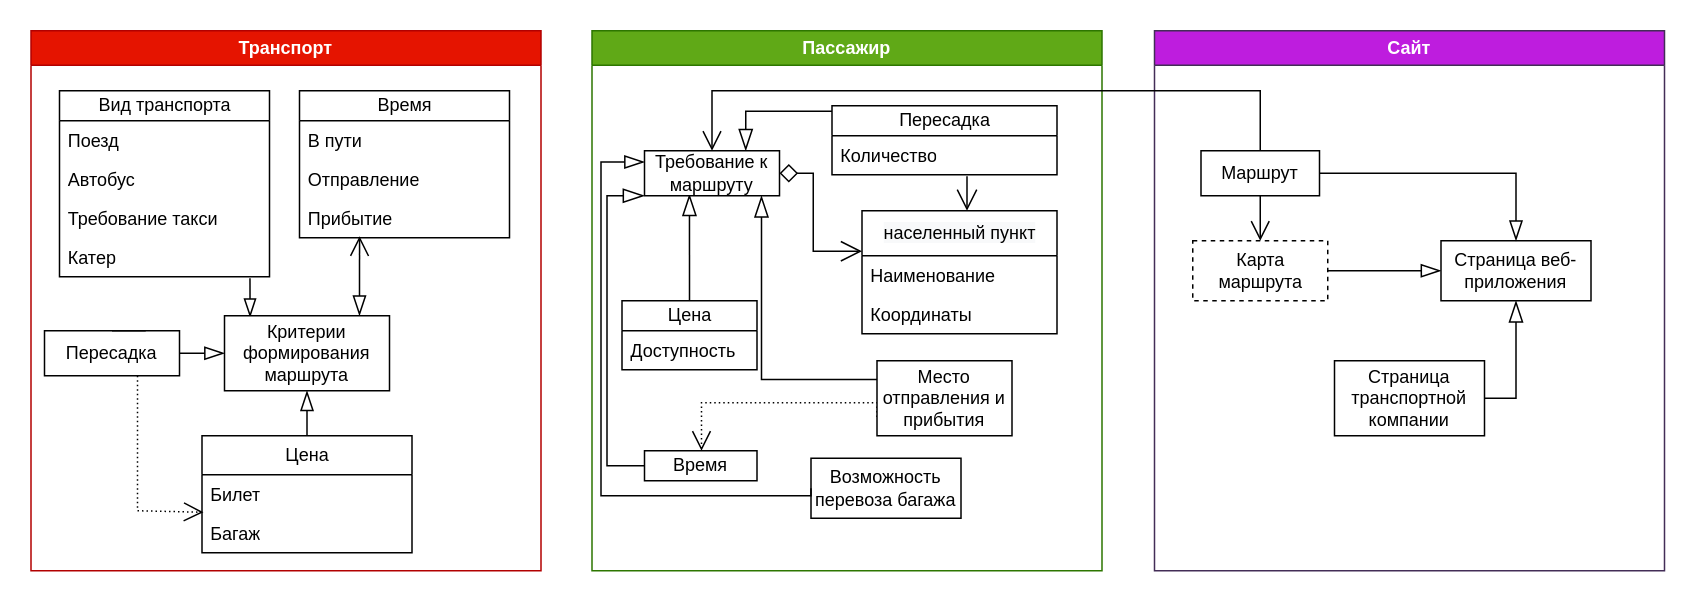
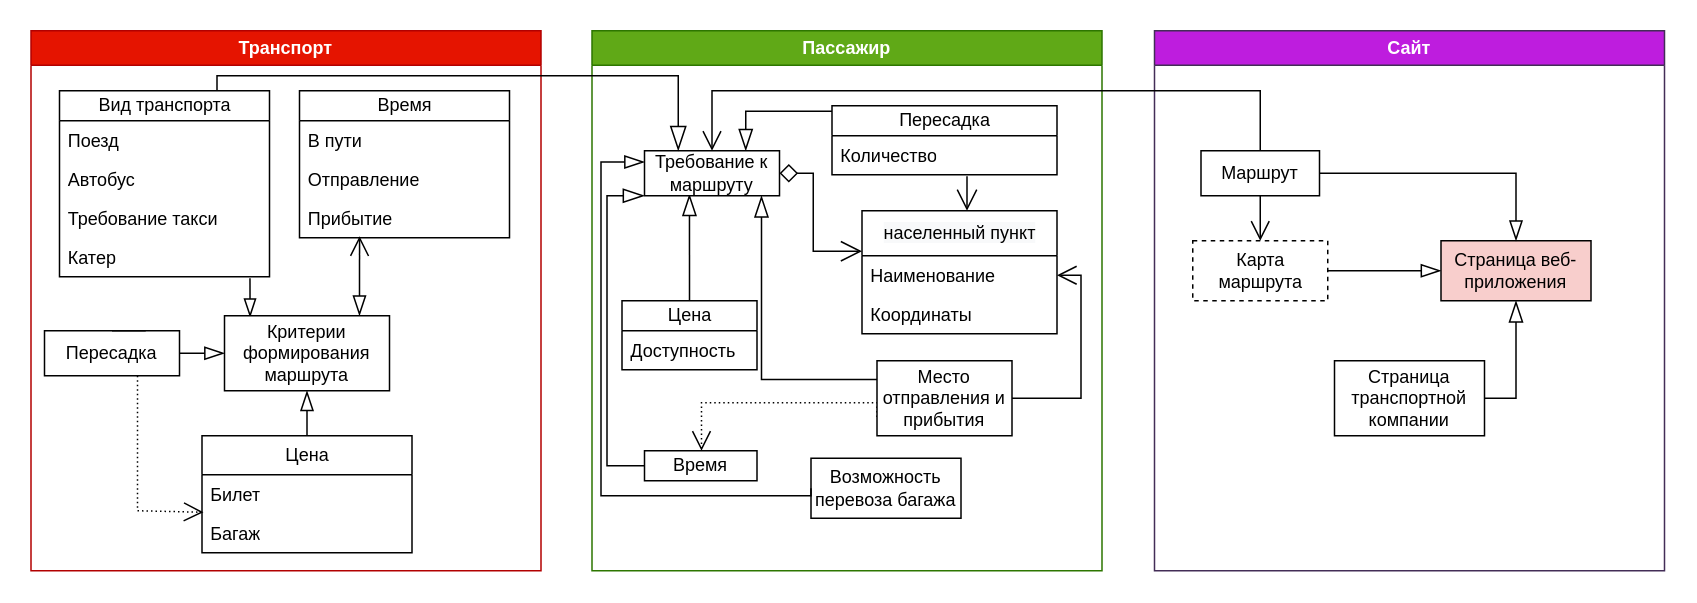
edge "Вид транспорта" -> "Требование к маршруту": added
node "Страница веб-приложения": fillcolor #ffffff -> #f8cecc
edge "Место отправления и прибытия" -> "Наименование": added
